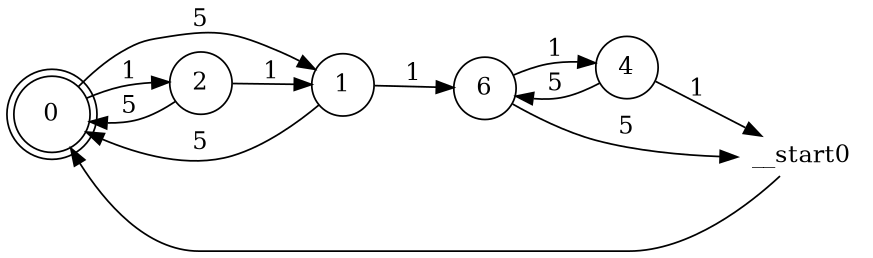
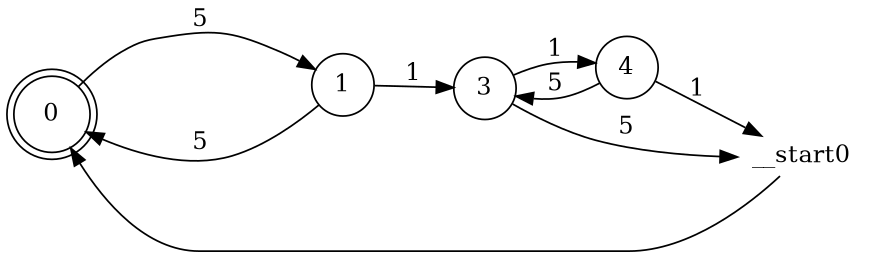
node "2": removed
node "6": label "6" -> "3"
